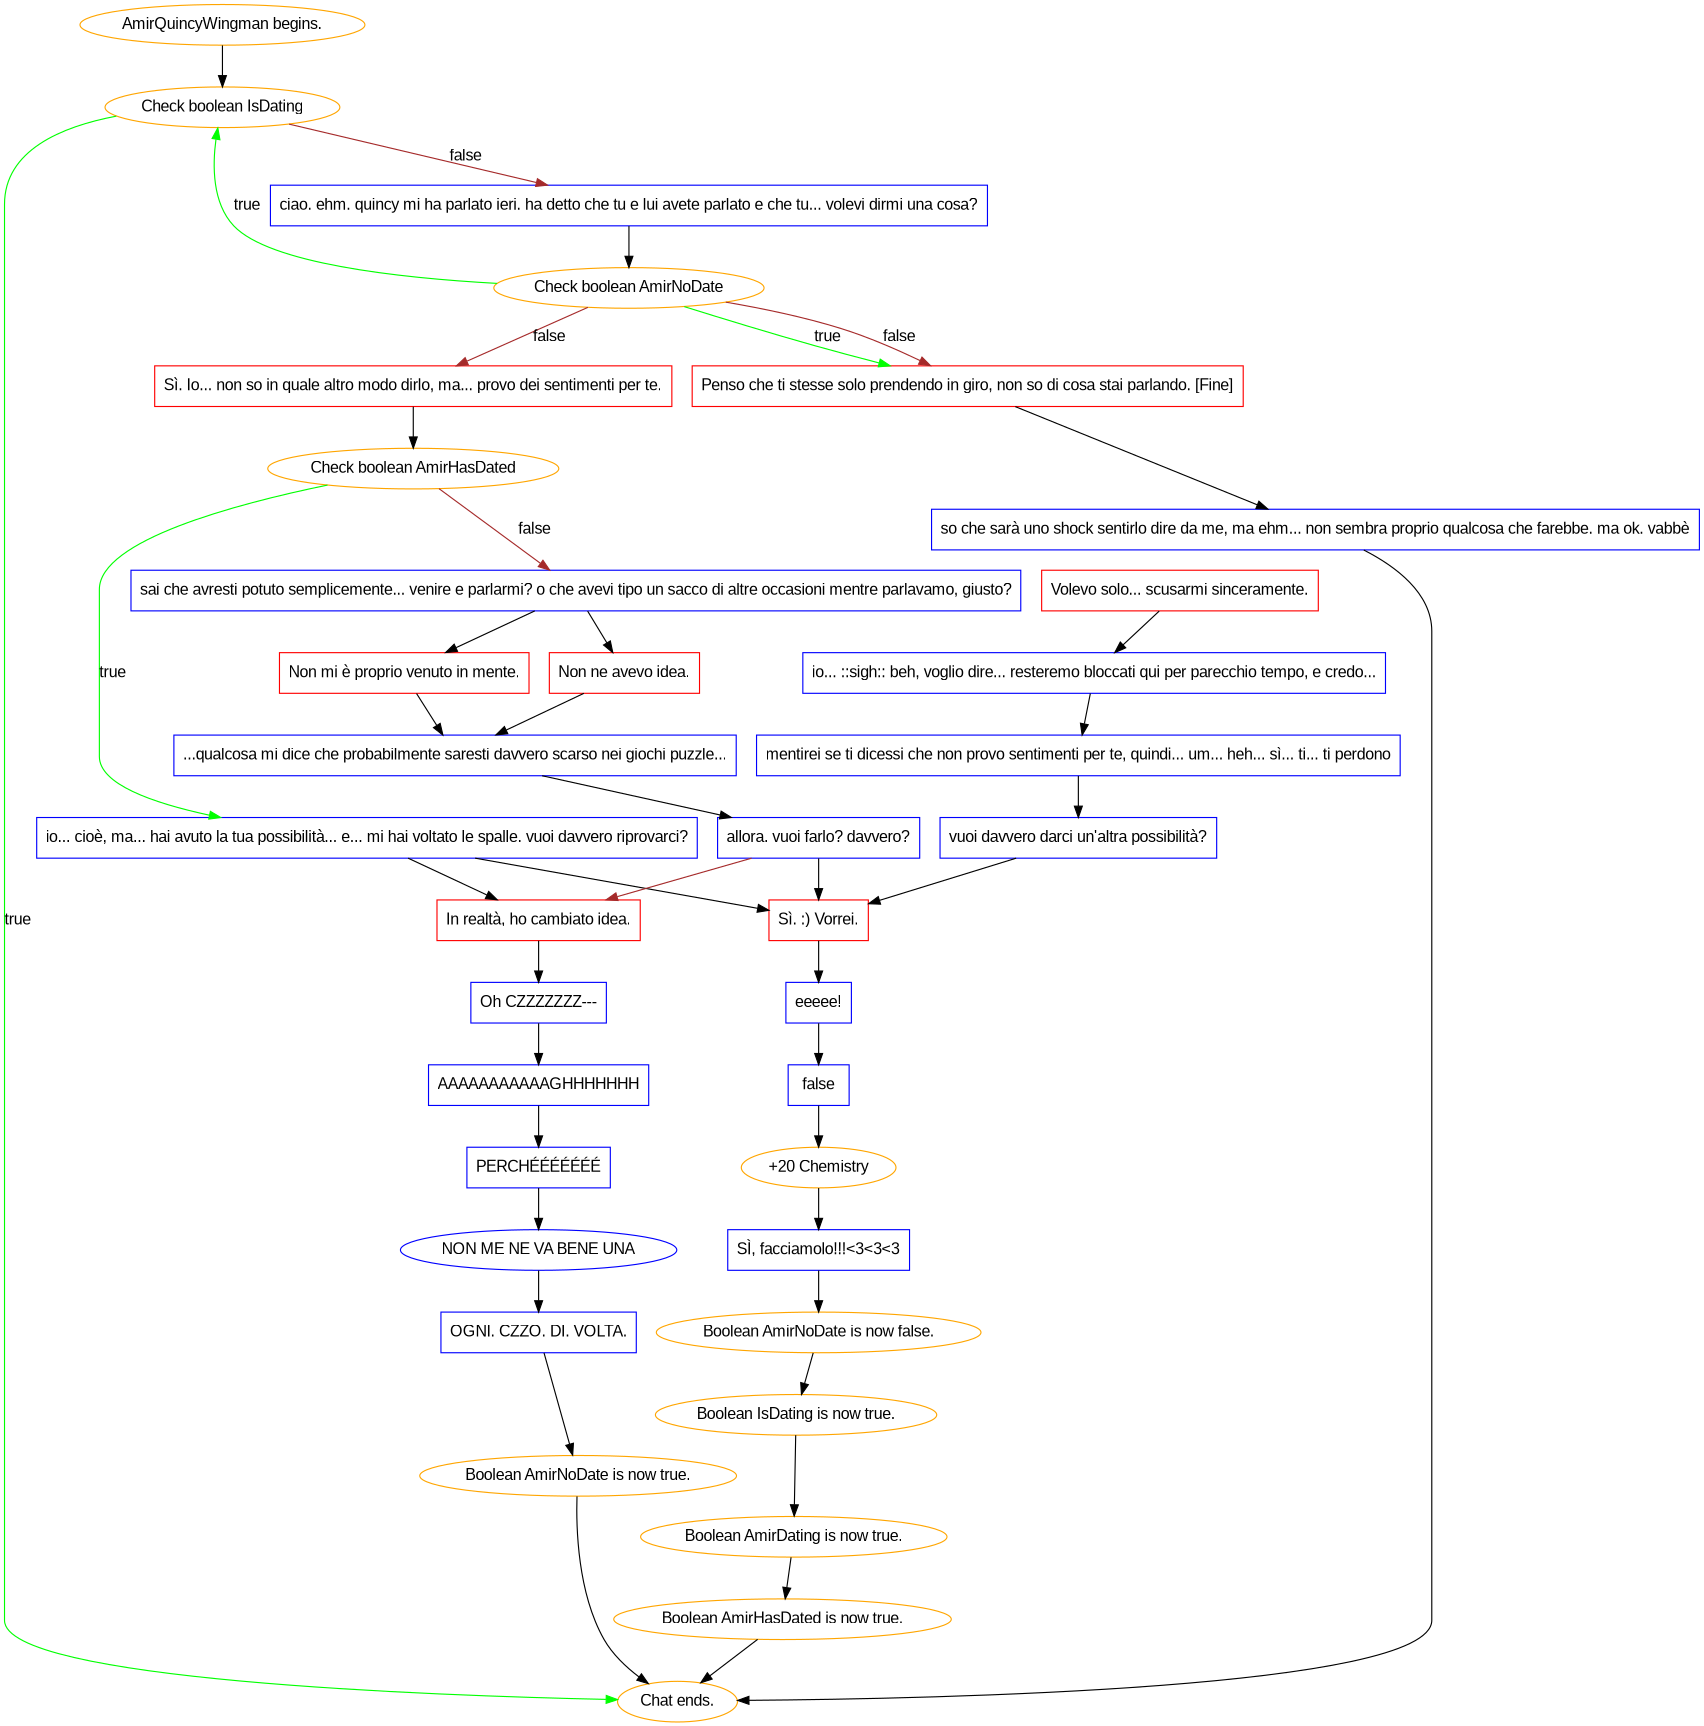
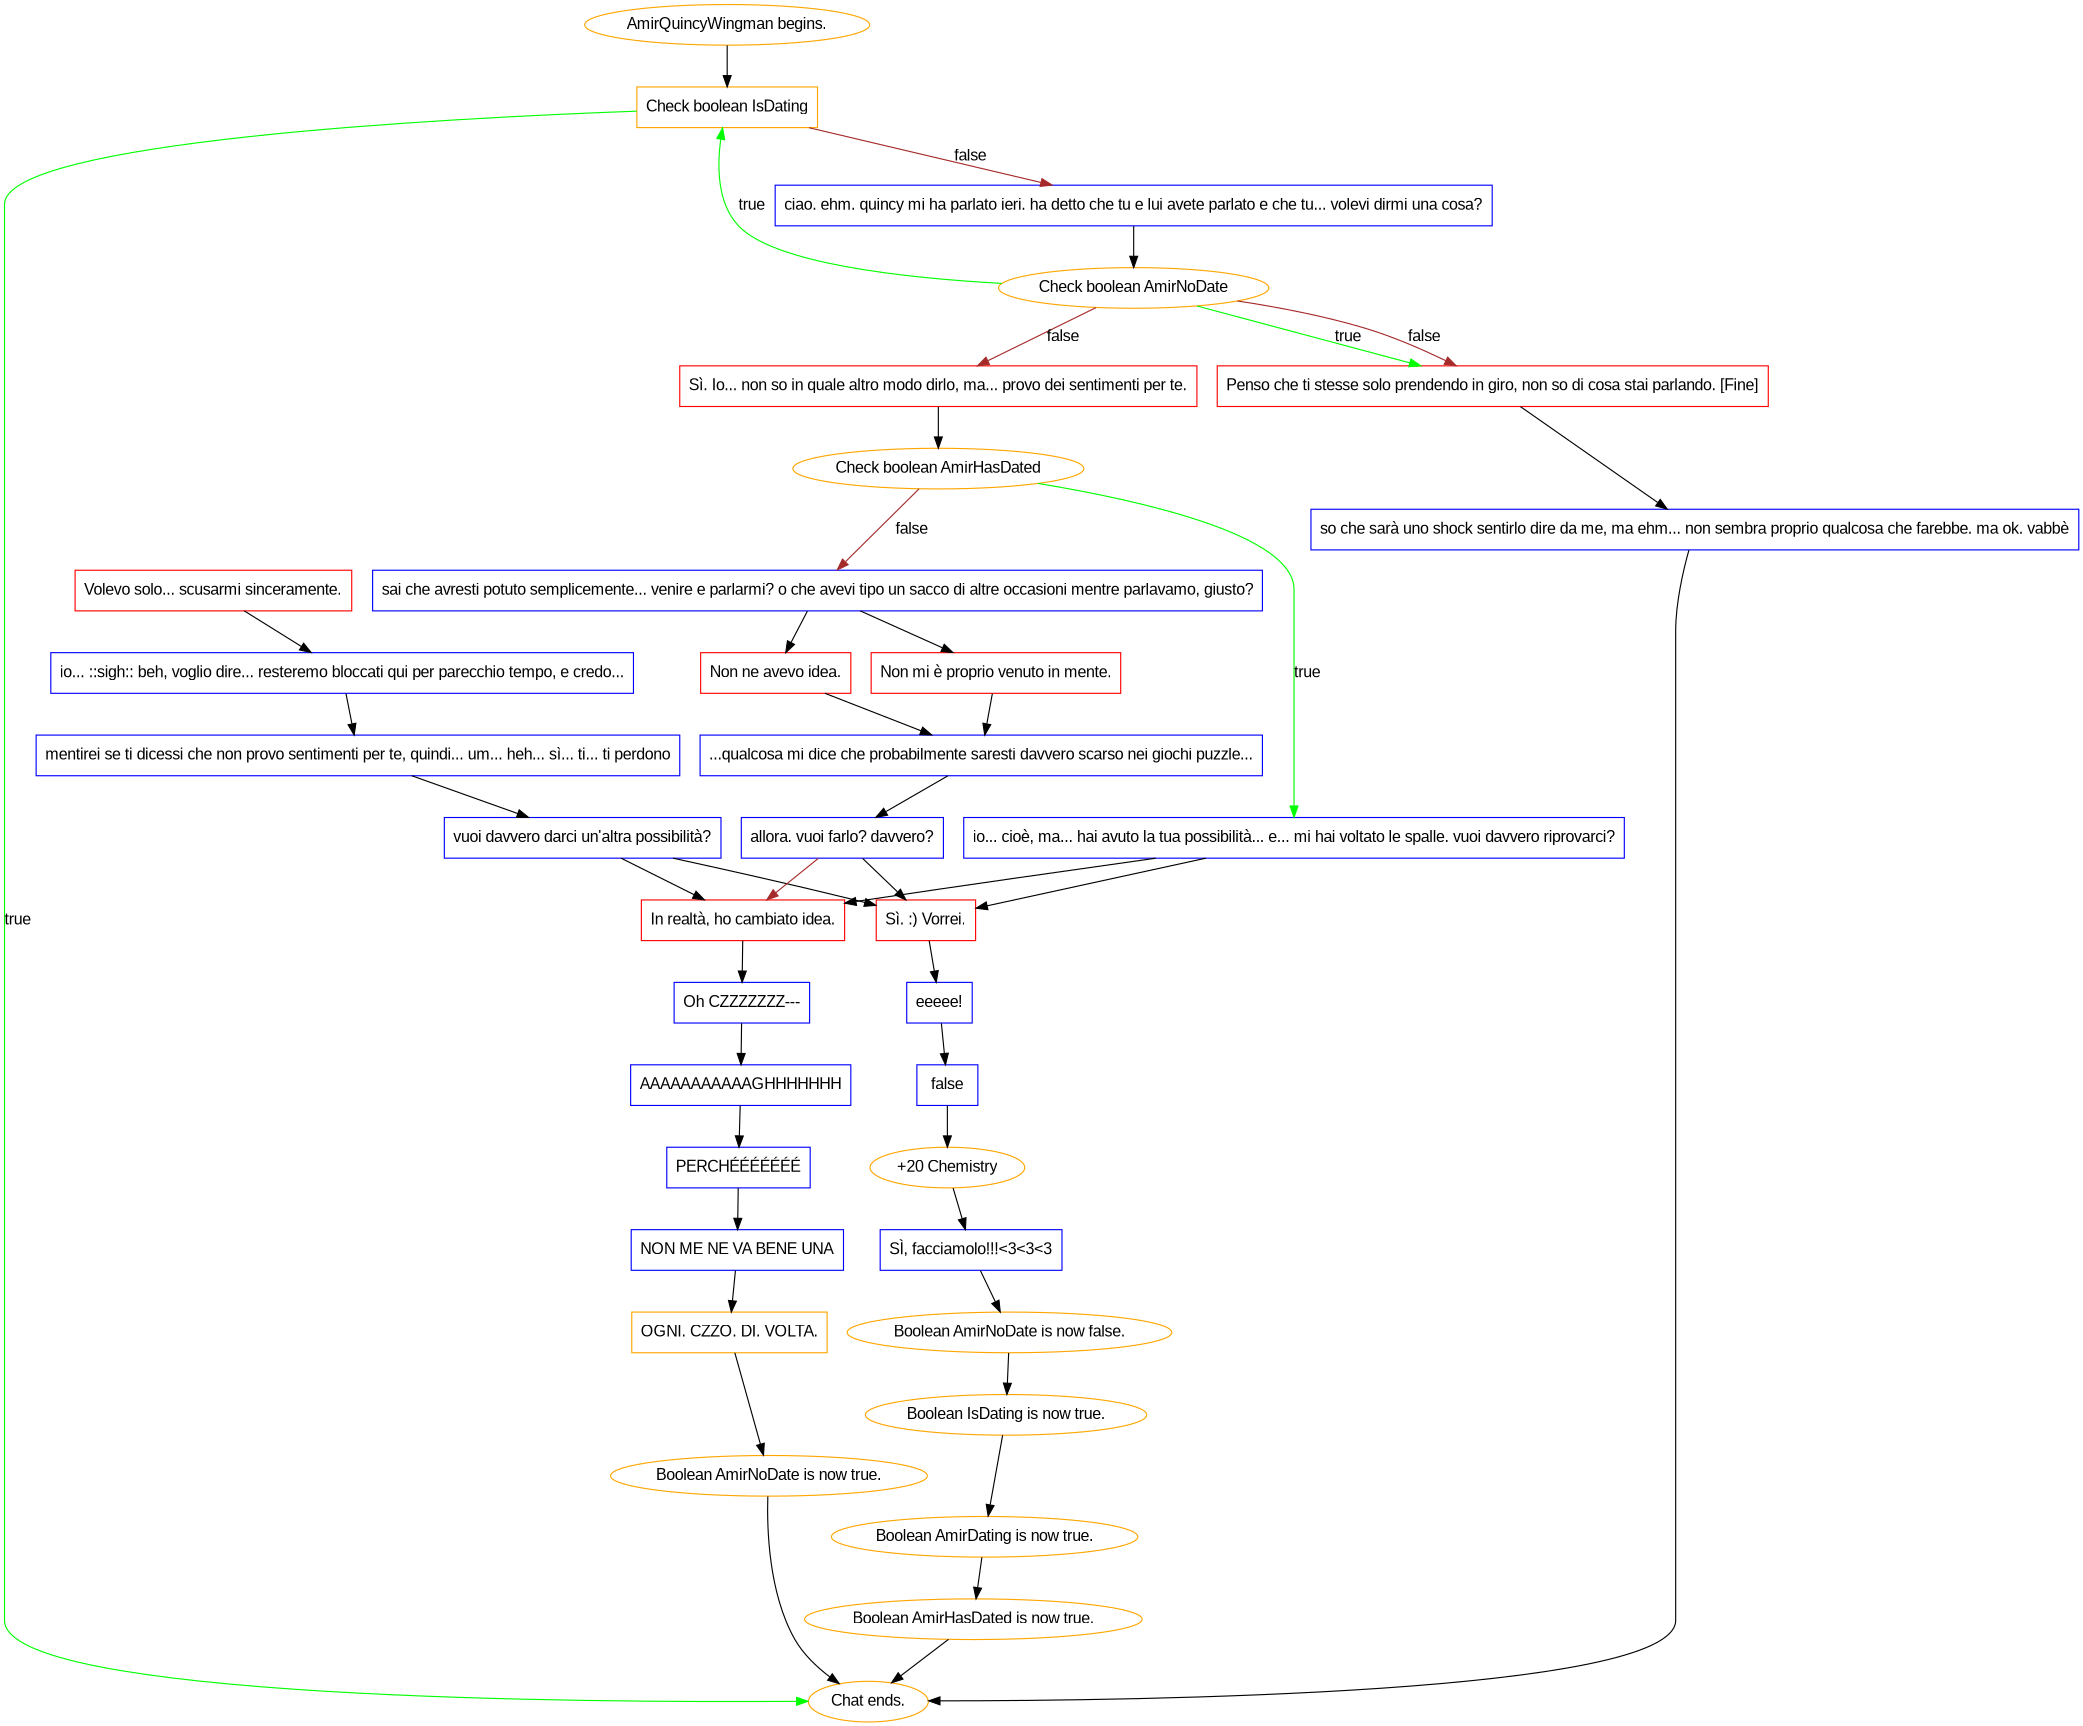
node "Check boolean IsDating": shape ellipse -> box
edge "vuoi davvero darci un'altra possibilità?" -> "In realtà, ho cambiato idea.": added
node "NON ME NE VA BENE UNA": shape ellipse -> box
node "OGNI. CZZO. DI. VOLTA.": color blue -> orange
